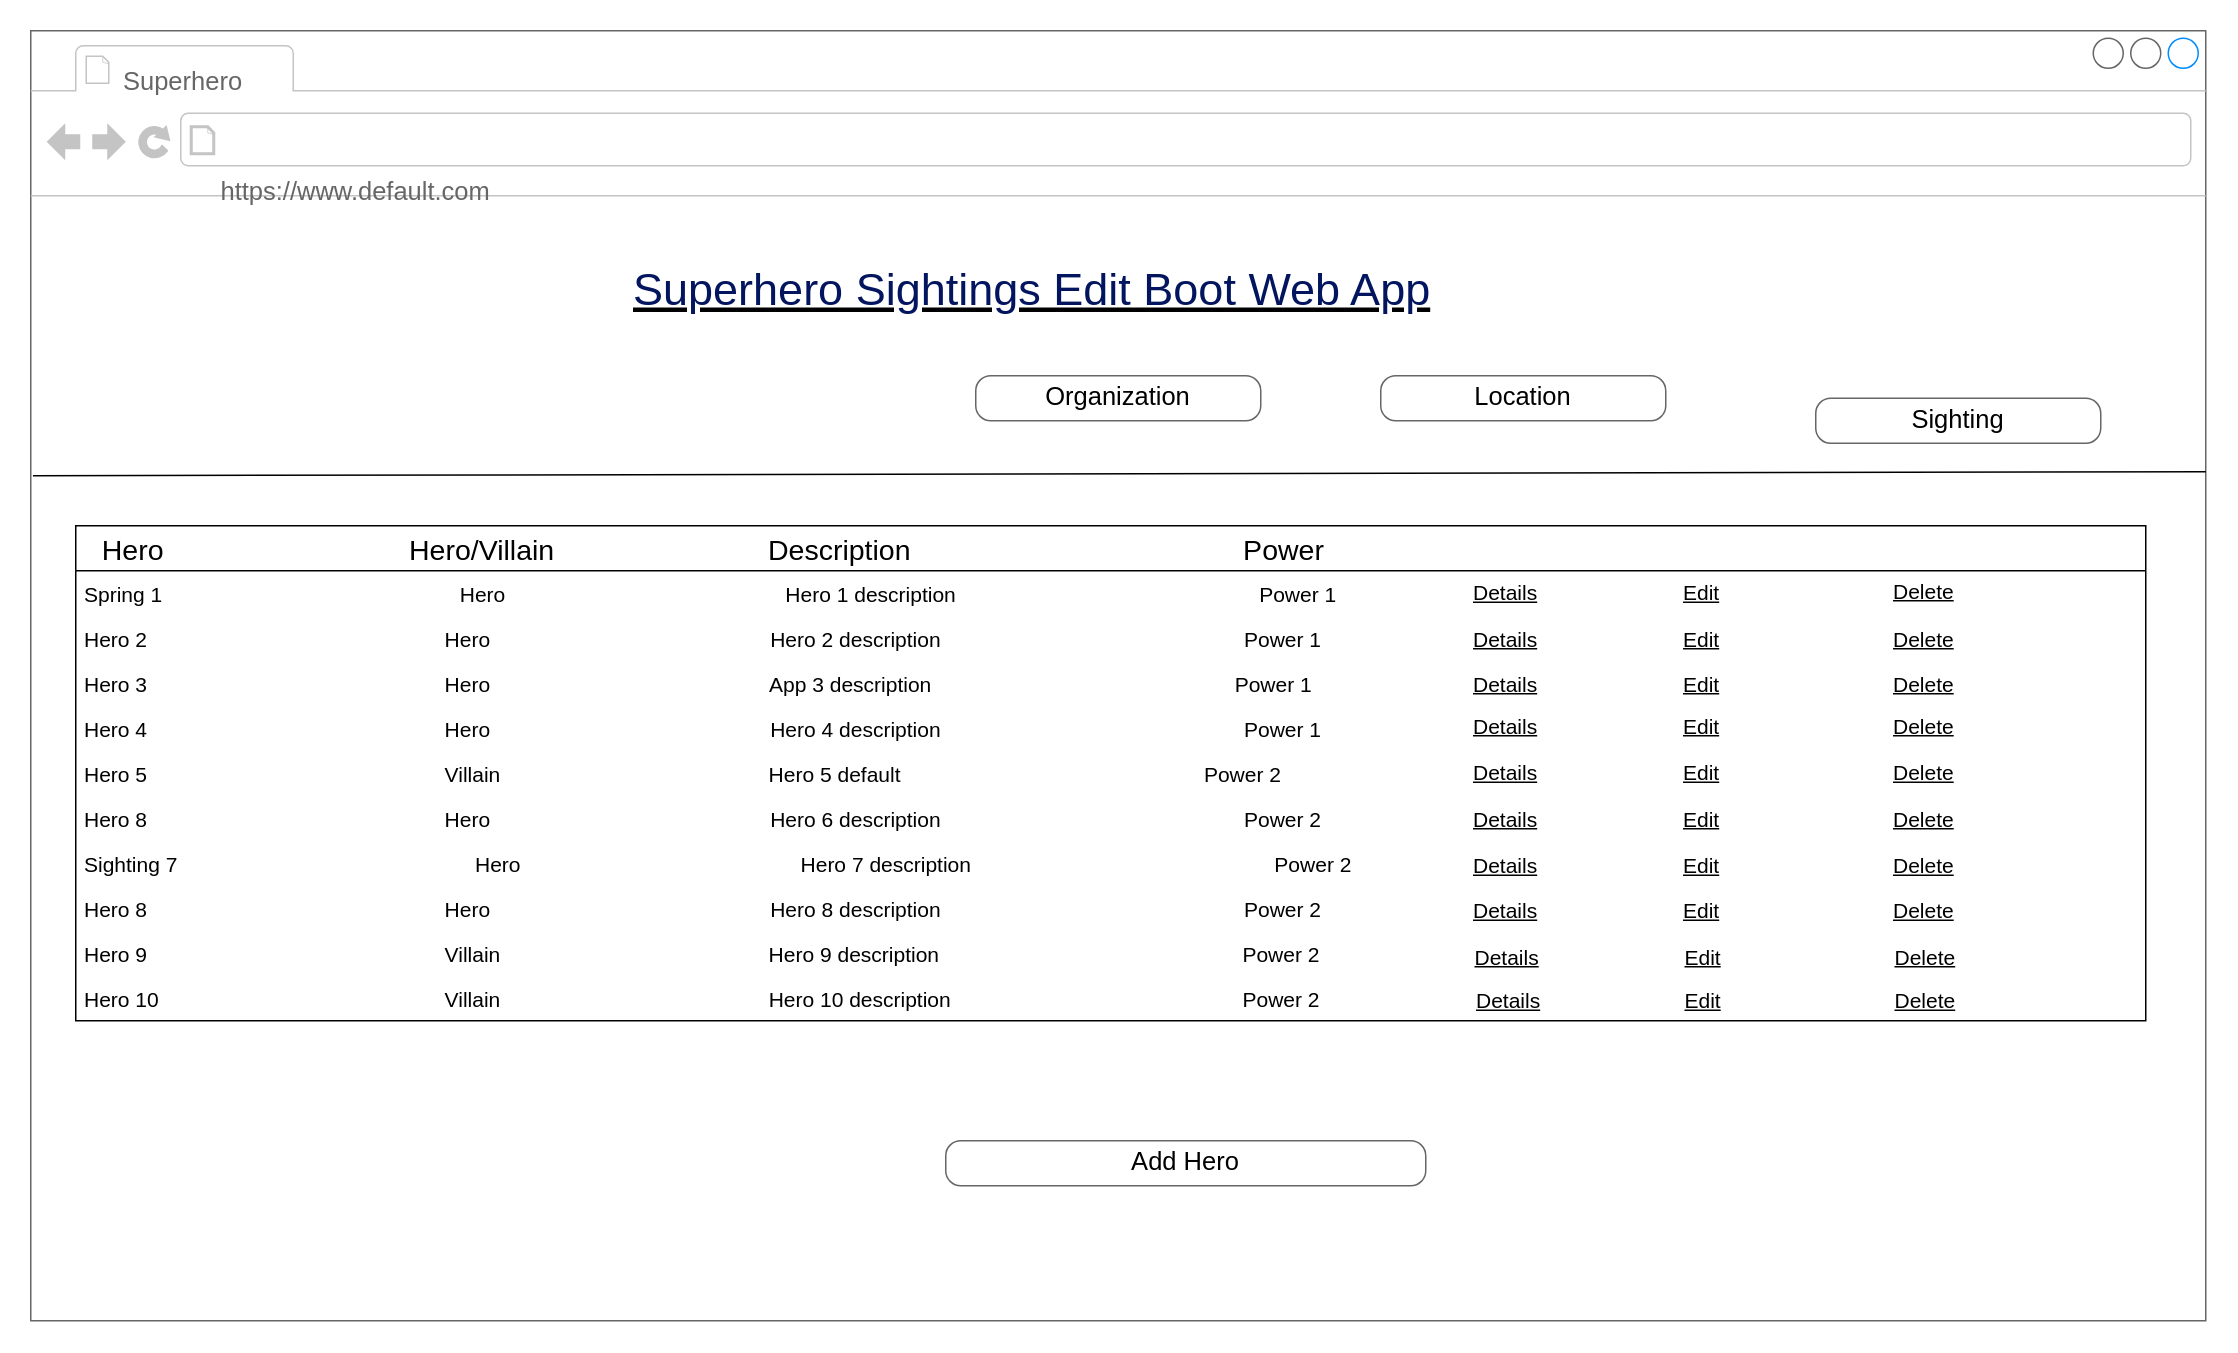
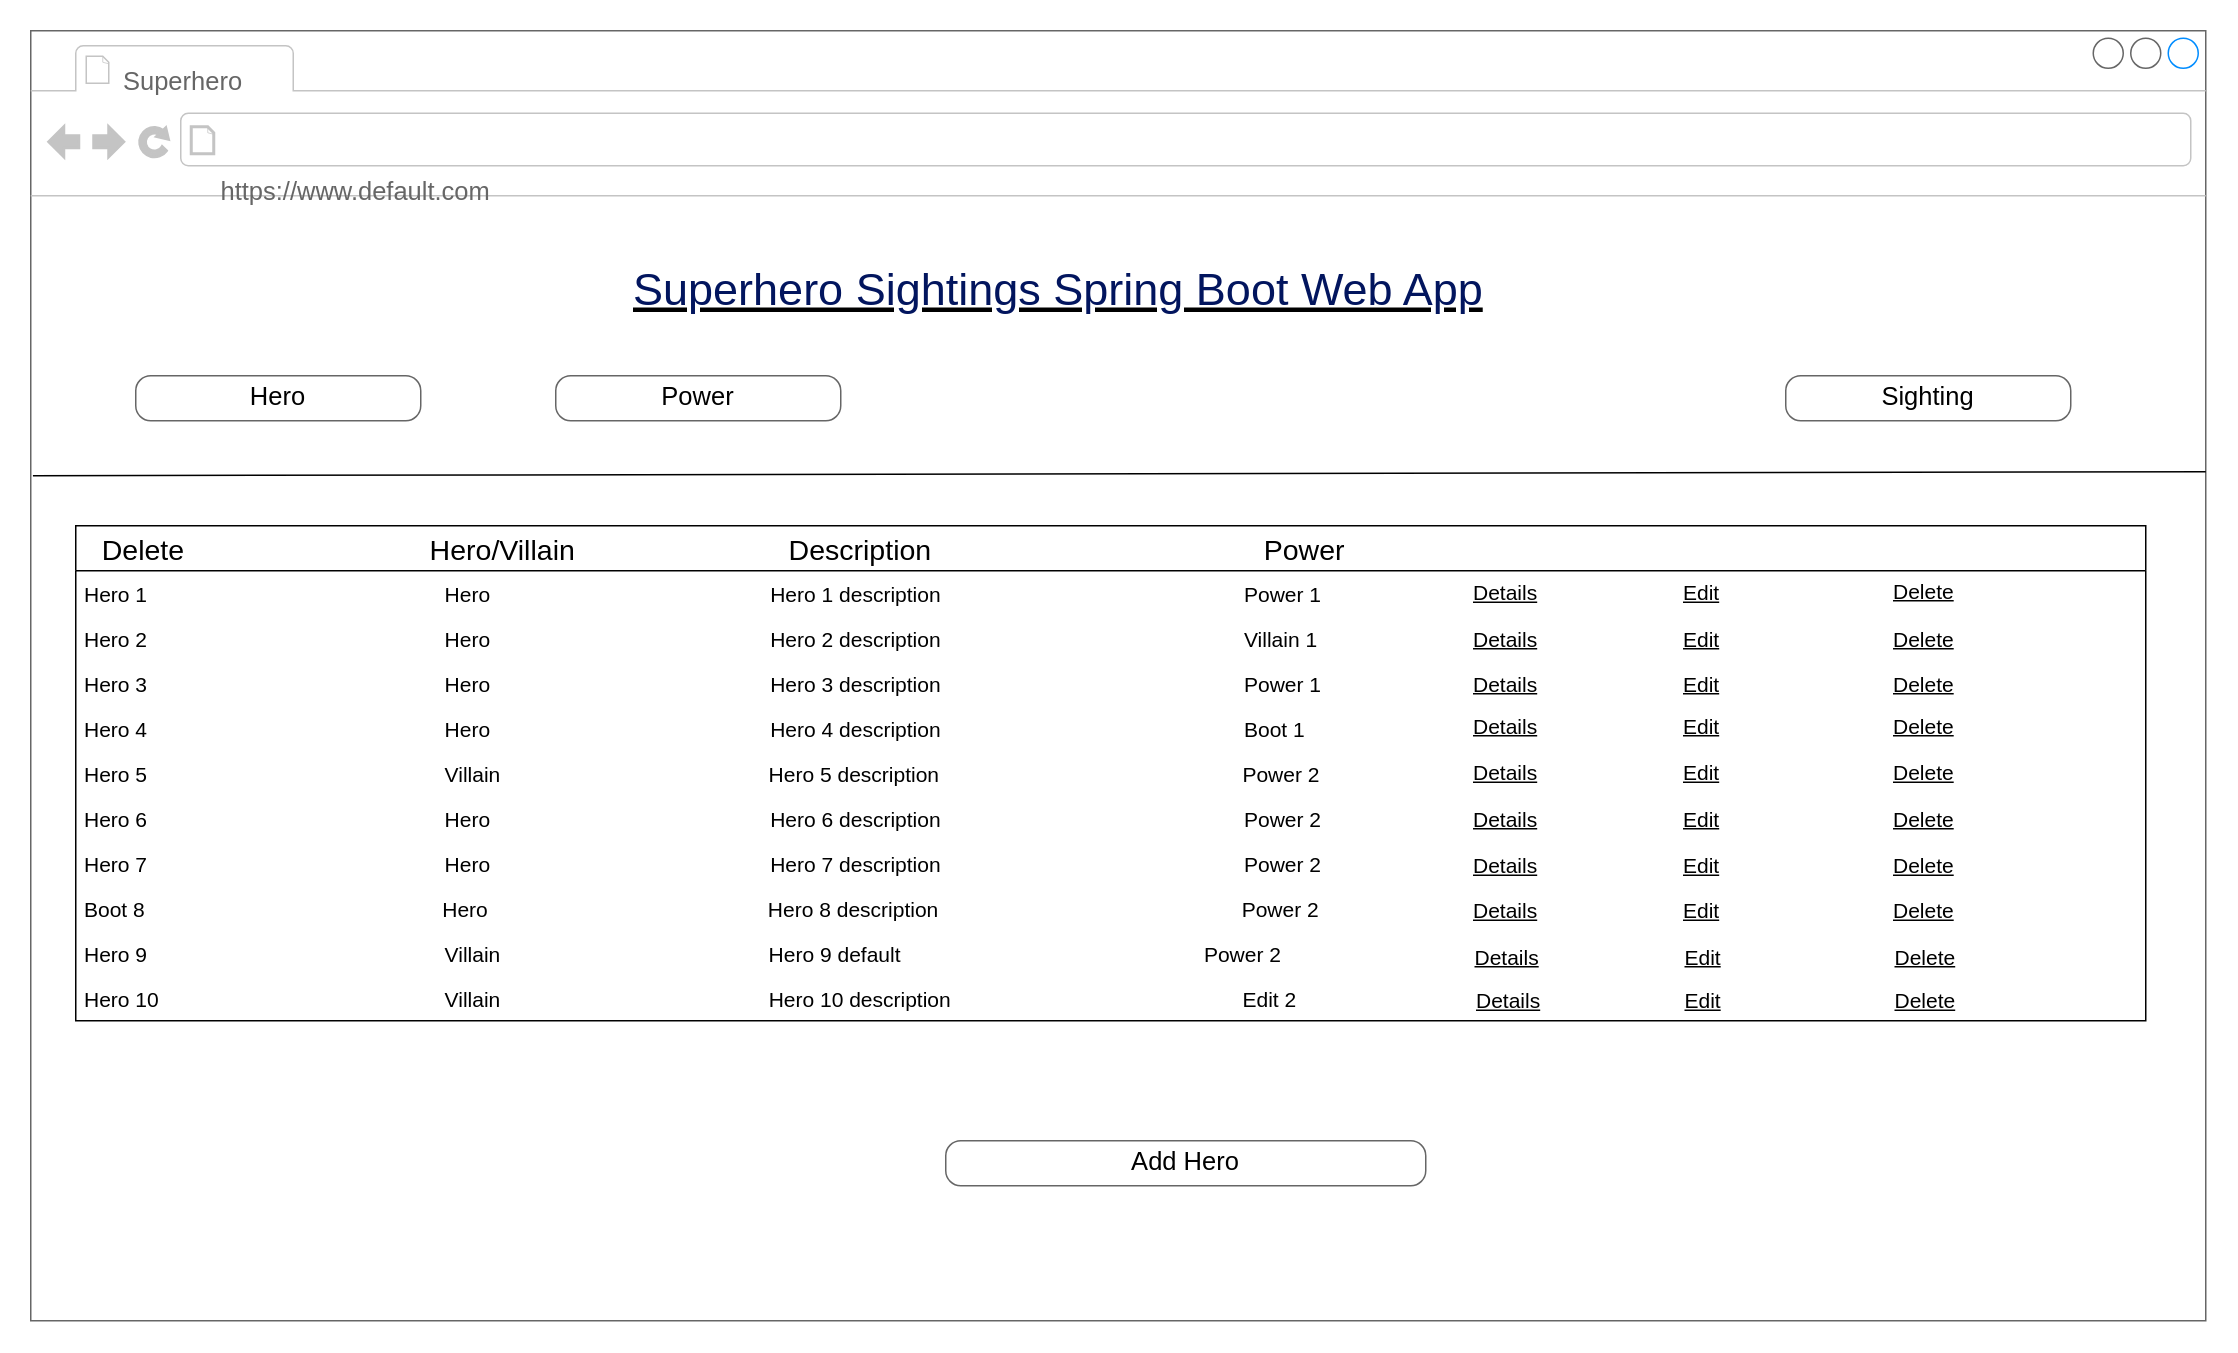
node "Superhero Sightings Edit Boot Web App": label "Superhero Sightings Edit Boot Web App" -> "Superhero Sightings Spring Boot Web App"
node "Hero": added
node "Power": added
node "Organization": removed
node "Location": removed
node "Sighting": moved (1958, 421) -> (1928, 398)
node "Hero Hero/Villain Description Power": label "Hero Hero/Villain Description Power" -> "Delete Hero/Villain Description Power"
node "Spring 1 Hero Hero 1 description Power 1": label "Spring 1 Hero Hero 1 description Power 1" -> "Hero 1 Hero Hero 1 description Power 1"
node "Hero 2 Hero Hero 2 description Power 1": label "Hero 2 Hero Hero 2 description Power 1" -> "Hero 2 Hero Hero 2 description Villain 1"
node "Hero 3 Hero App 3 description Power 1": label "Hero 3 Hero App 3 description Power 1" -> "Hero 3 Hero Hero 3 description Power 1"
node "Hero 4 Hero Hero 4 description Power 1": label "Hero 4 Hero Hero 4 description Power 1" -> "Hero 4 Hero Hero 4 description Boot 1"
node "Hero 5 Villain Hero 5 default Power 2": label "Hero 5 Villain Hero 5 default Power 2" -> "Hero 5 Villain Hero 5 description Power 2"
node "Hero 8 Hero Hero 6 description Power 2": label "Hero 8 Hero Hero 6 description Power 2" -> "Hero 6 Hero Hero 6 description Power 2"
node "Sighting 7 Hero Hero 7 description Power 2": label "Sighting 7 Hero Hero 7 description Power 2" -> "Hero 7 Hero Hero 7 description Power 2"
node "Hero 8 Hero Hero 8 description Power 2": label "Hero 8 Hero Hero 8 description Power 2" -> "Boot 8 Hero Hero 8 description Power 2"
node "Hero 9 Villain Hero 9 description Power 2": label "Hero 9 Villain Hero 9 description Power 2" -> "Hero 9 Villain Hero 9 default Power 2"
node "Hero 10 Villain Hero 10 description Power 2": label "Hero 10 Villain Hero 10 description Power 2" -> "Hero 10 Villain Hero 10 description Edit 2"
